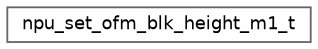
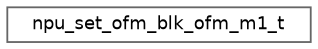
node "npu_set_ofm_blk_height_m1_t": label "npu_set_ofm_blk_height_m1_t" -> "npu_set_ofm_blk_ofm_m1_t"
